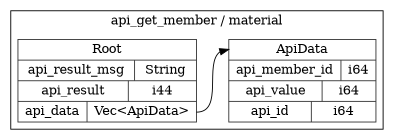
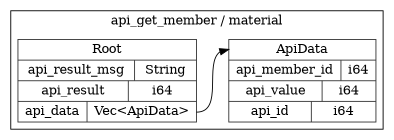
node "Root": text "i44" -> "i64"
